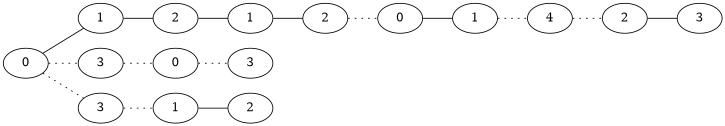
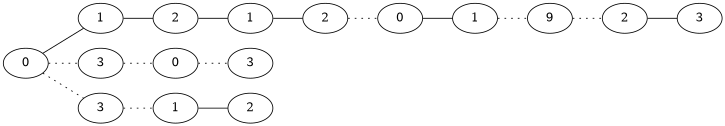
node "4": label "4" -> "9"
